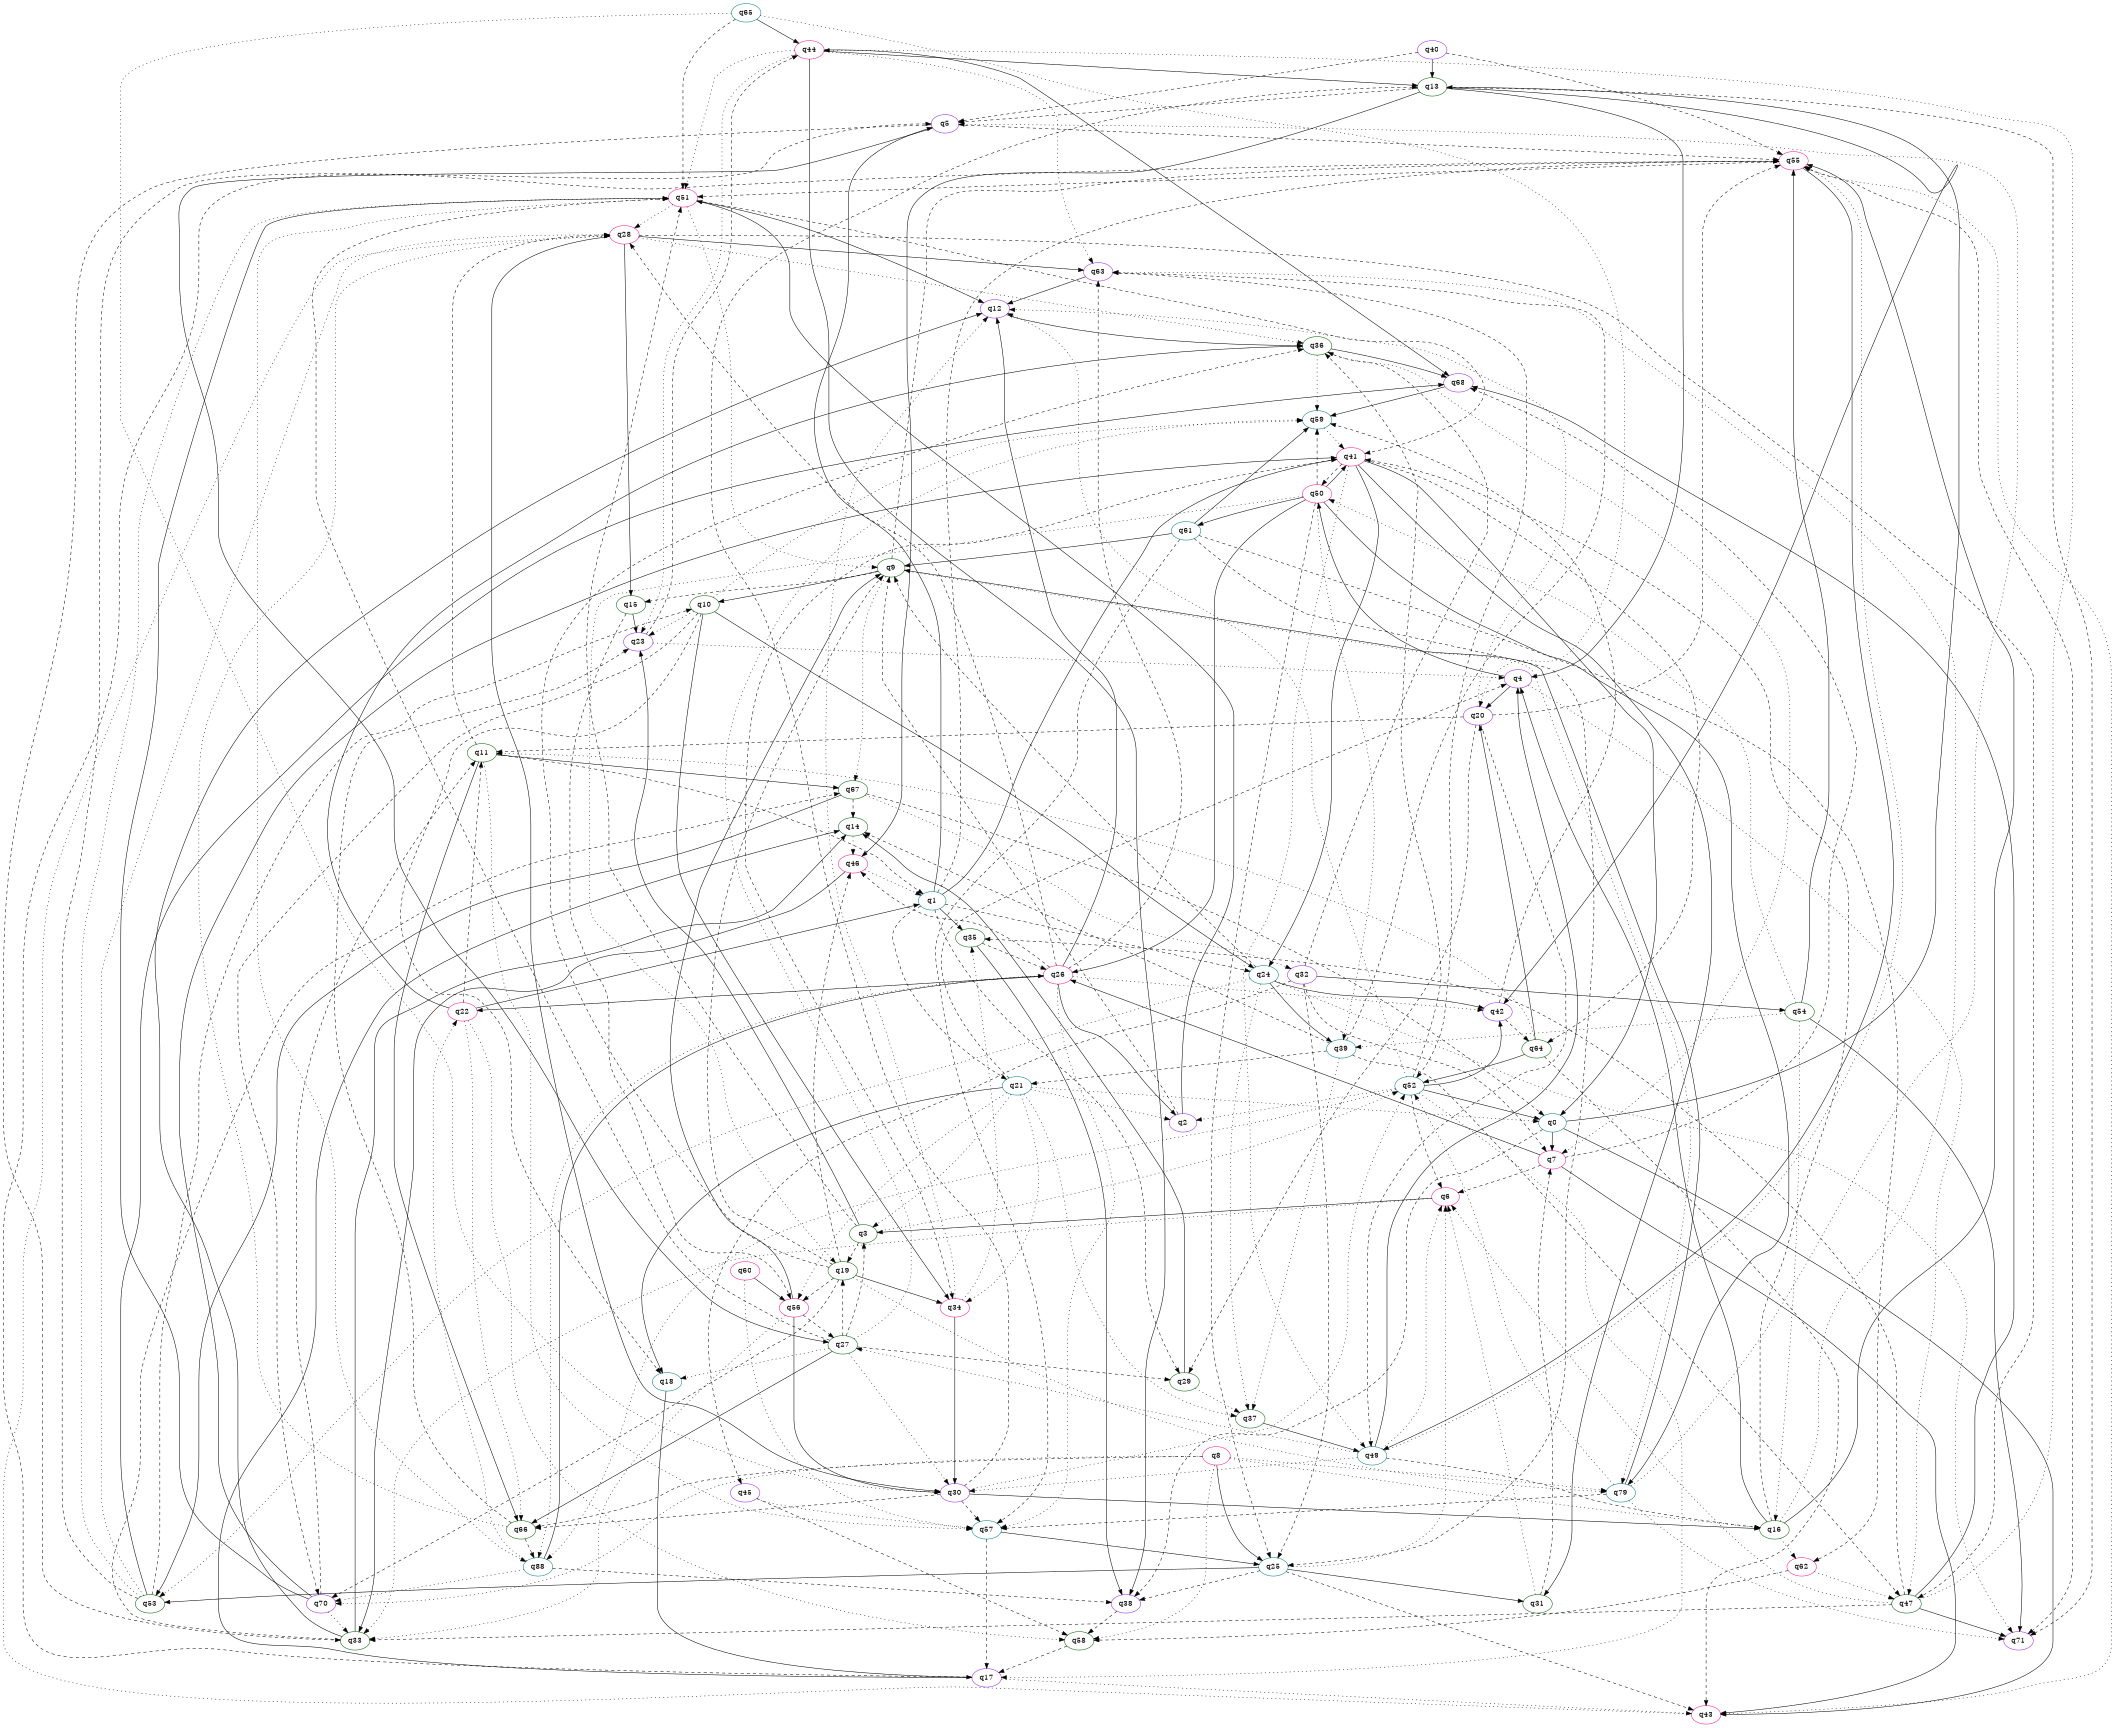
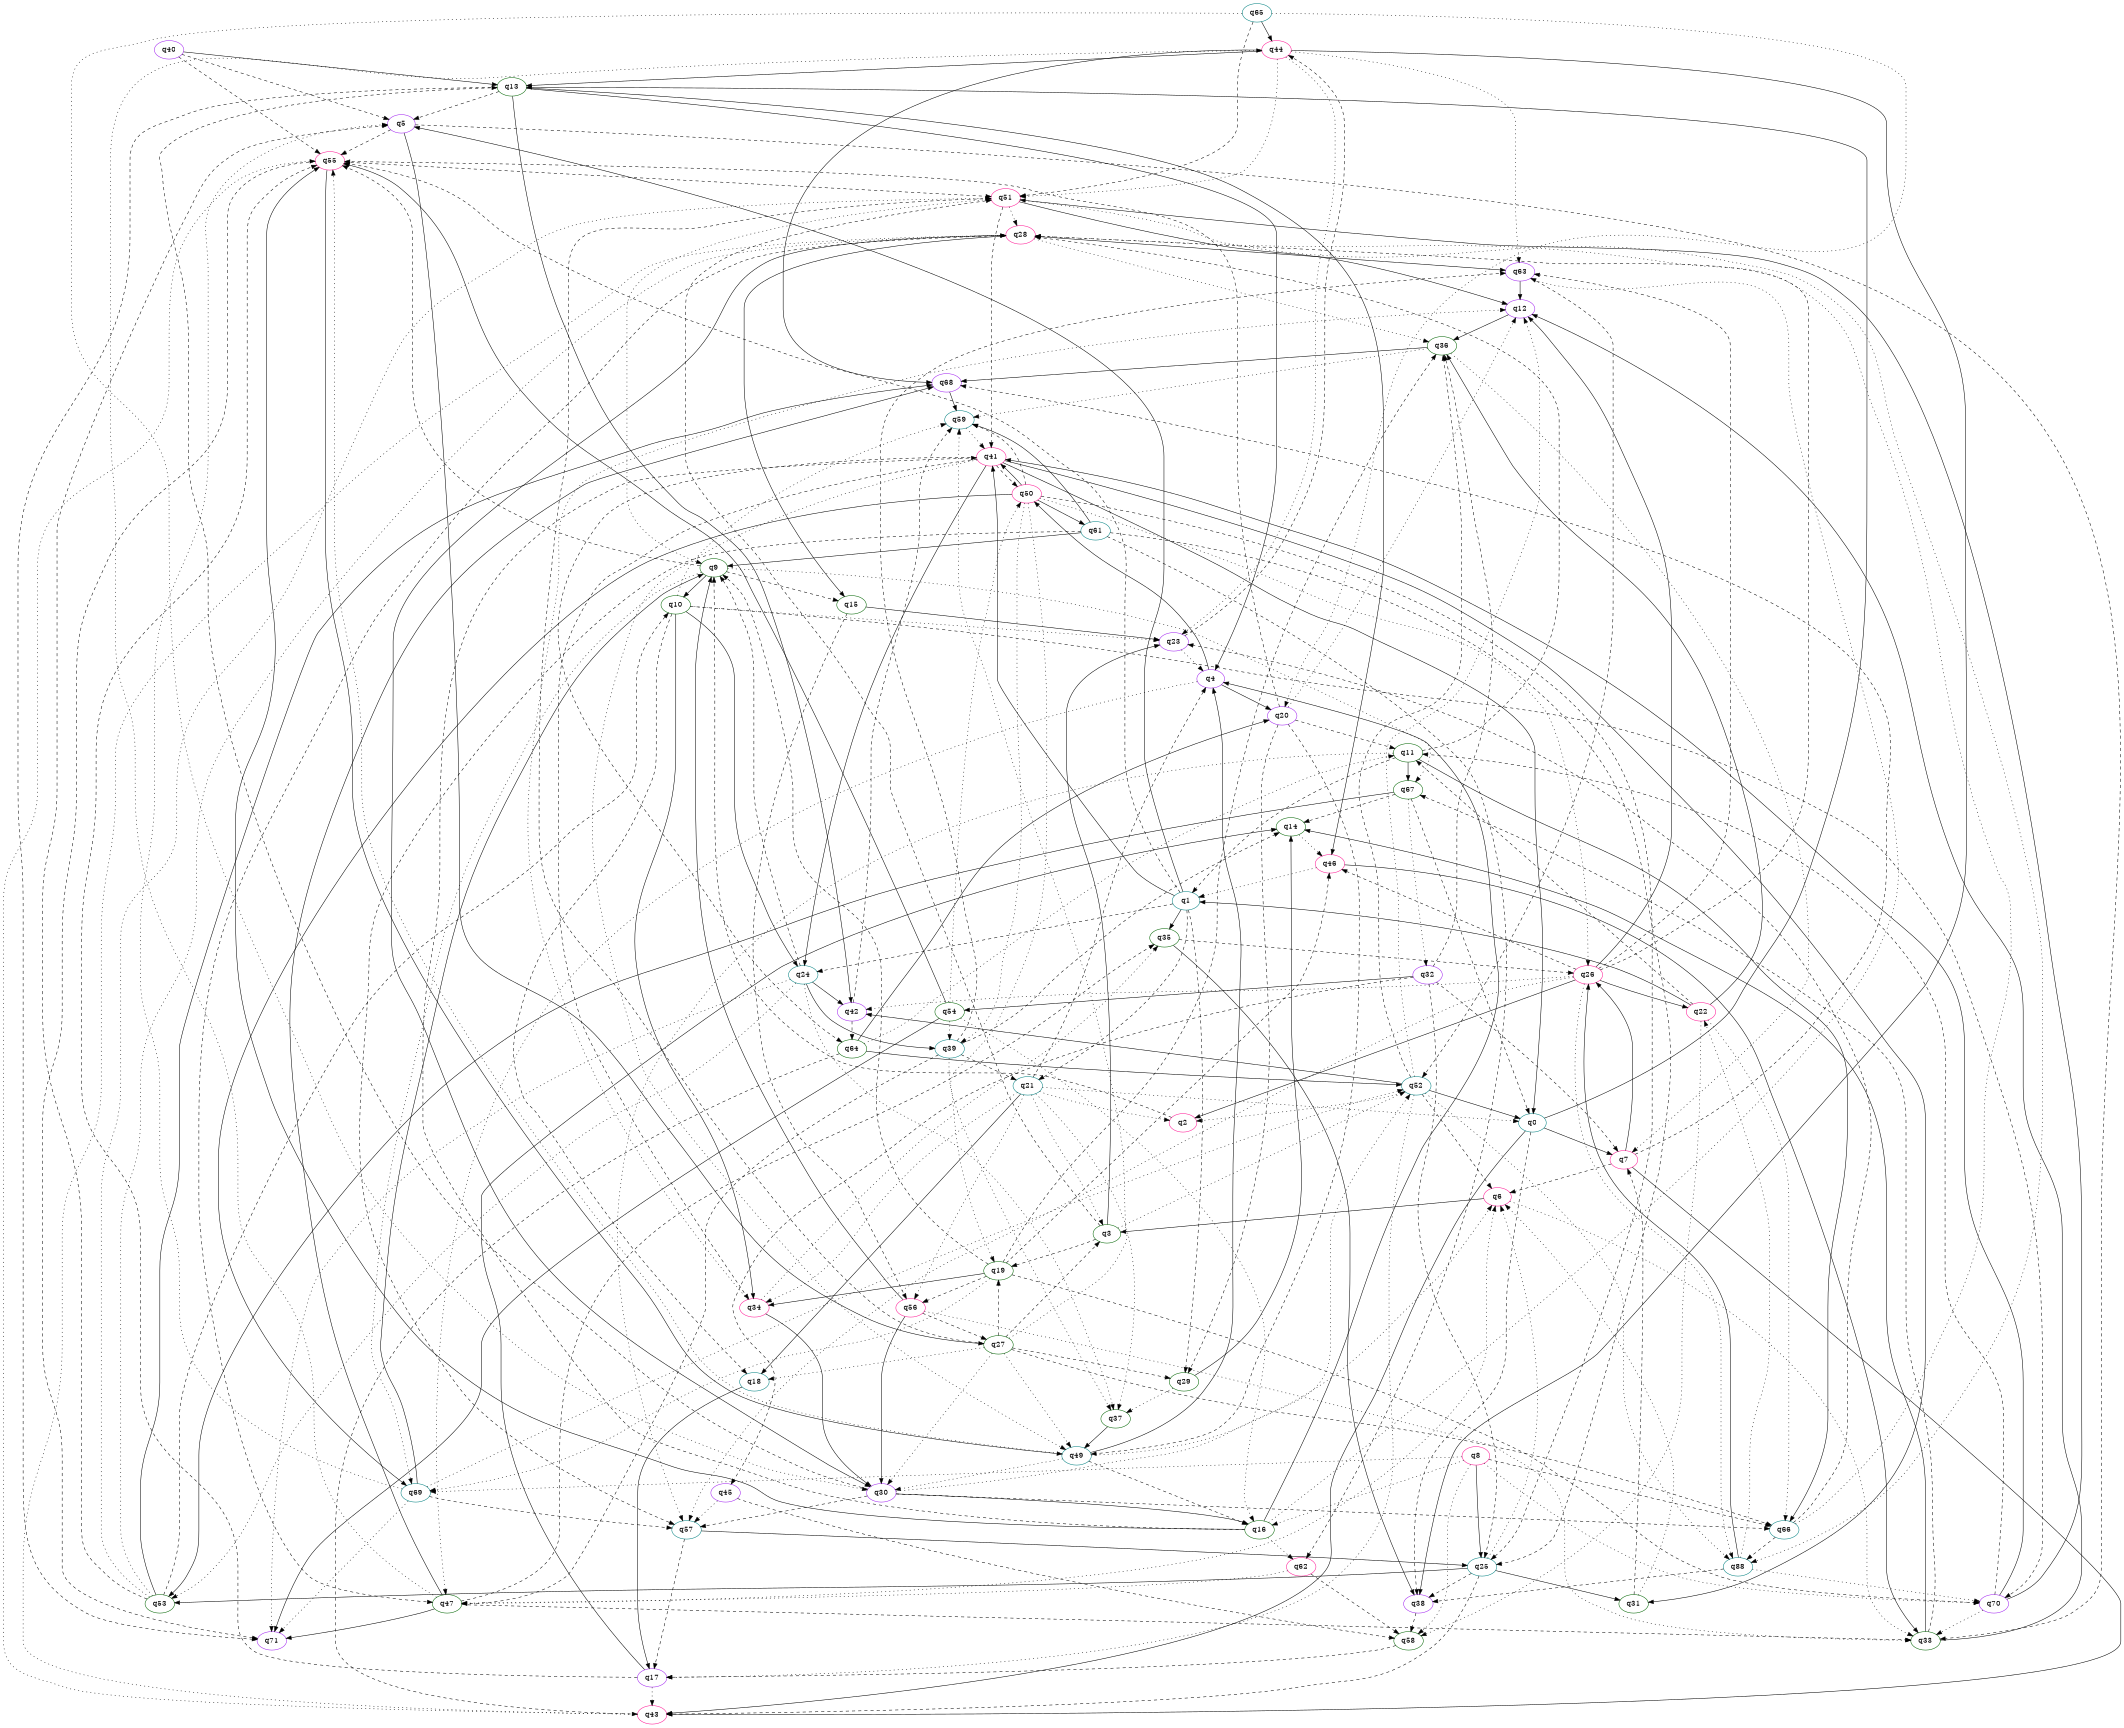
edge "q2" -> "q51": removed
edge "q50" -> "q26": style solid -> dotted
node "q2": color purple -> deeppink
node "q60": removed
edge "q49" -> "q27": reversed
edge "q27" -> "q66": style solid -> dashed
node "q79": label "q79" -> "q69"
node "q66": color darkgreen -> teal
